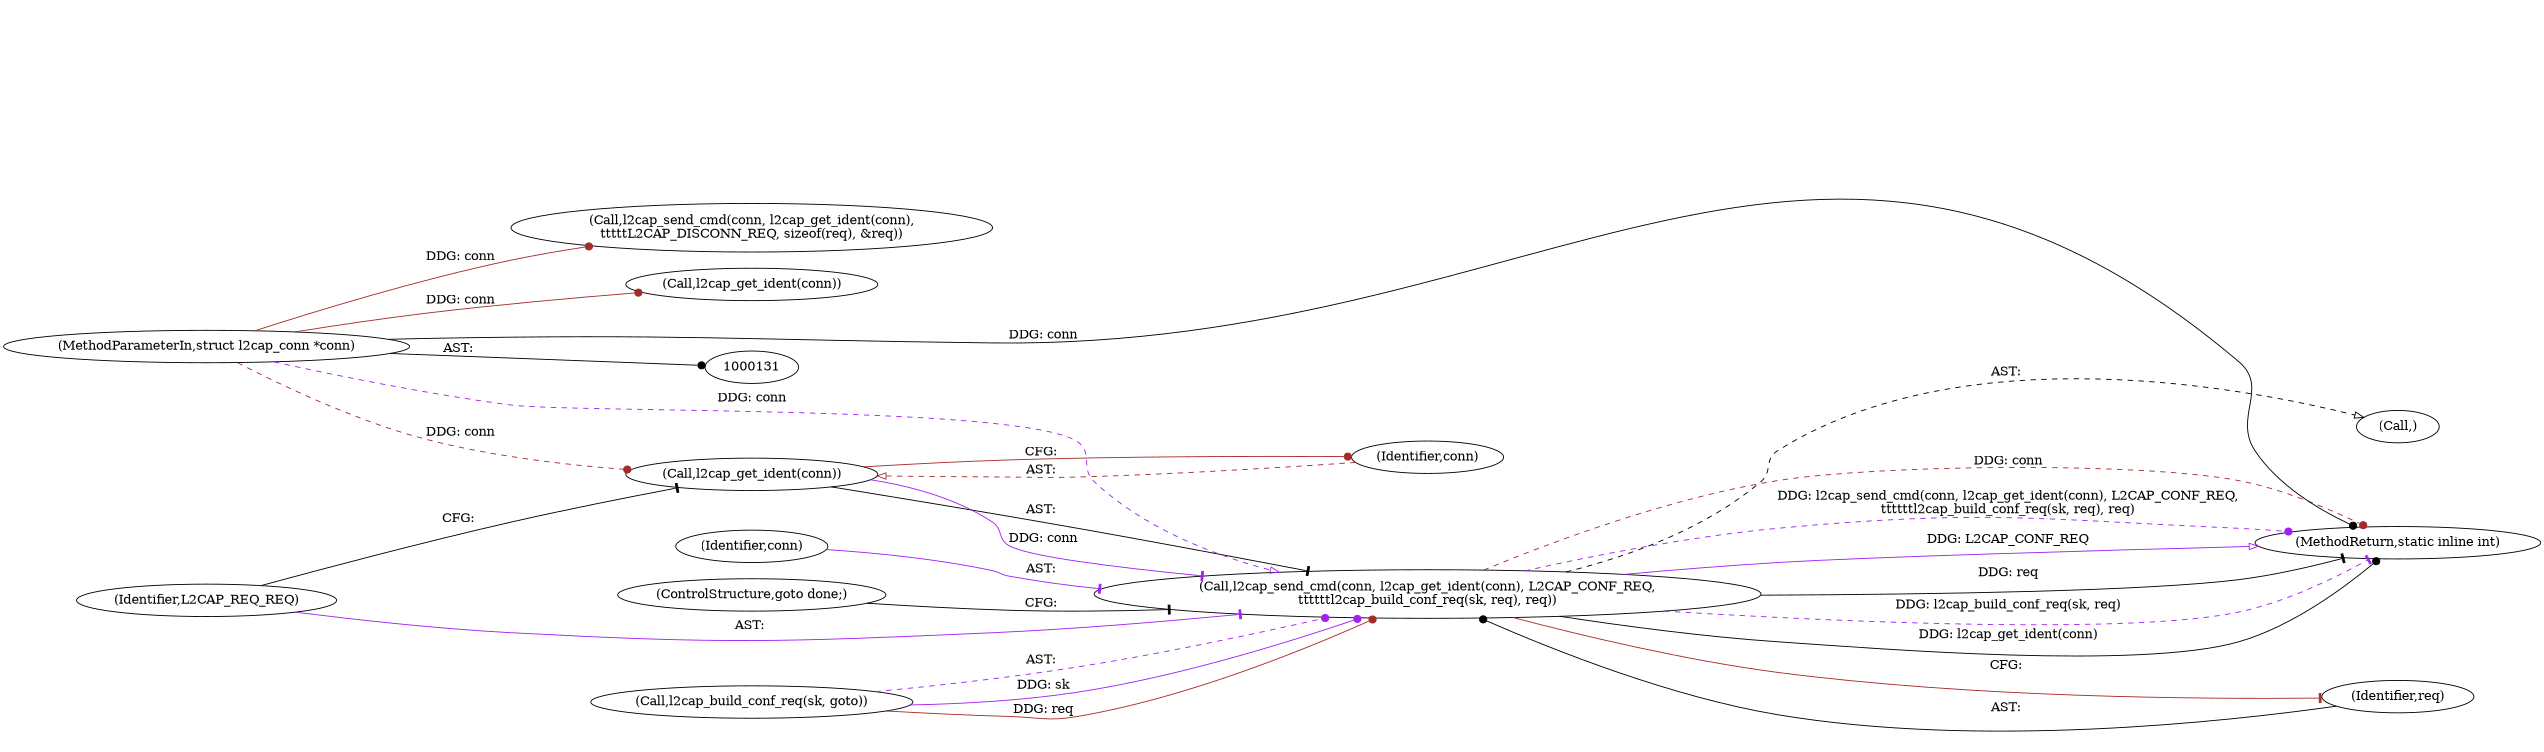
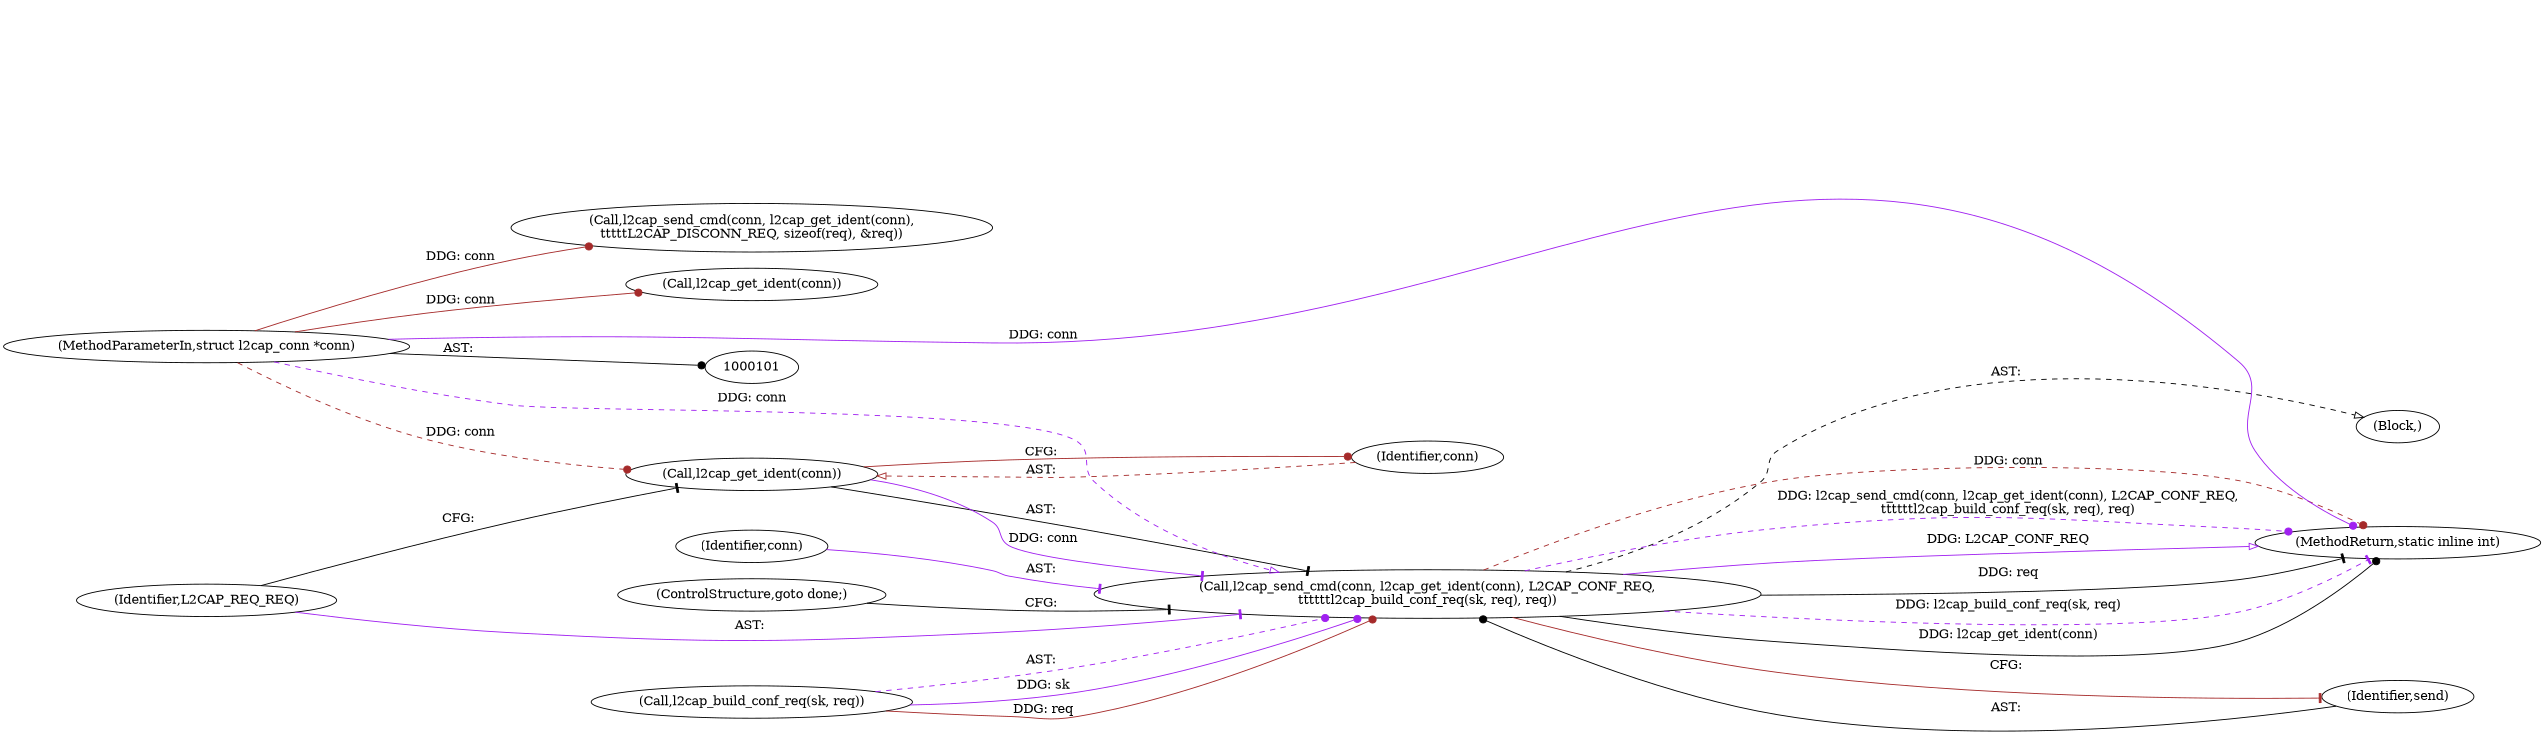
edge "(MethodParameterIn,struct l2cap_conn *conn)" -> "(MethodReturn,static inline int)": color black -> purple
node "1000131": label "1000131" -> "1000101"
node "(Call,)": label "(Call,)" -> "(Block,)"
node "(Identifier,req)": label "(Identifier,req)" -> "(Identifier,send)"
node "(Call,l2cap_build_conf_req(sk, goto))": label "(Call,l2cap_build_conf_req(sk, goto))" -> "(Call,l2cap_build_conf_req(sk, req))"
